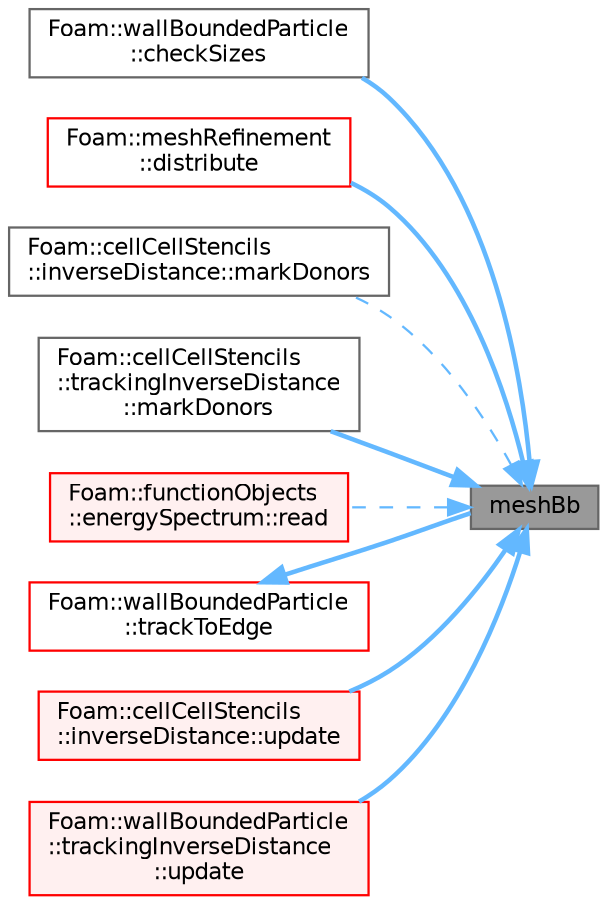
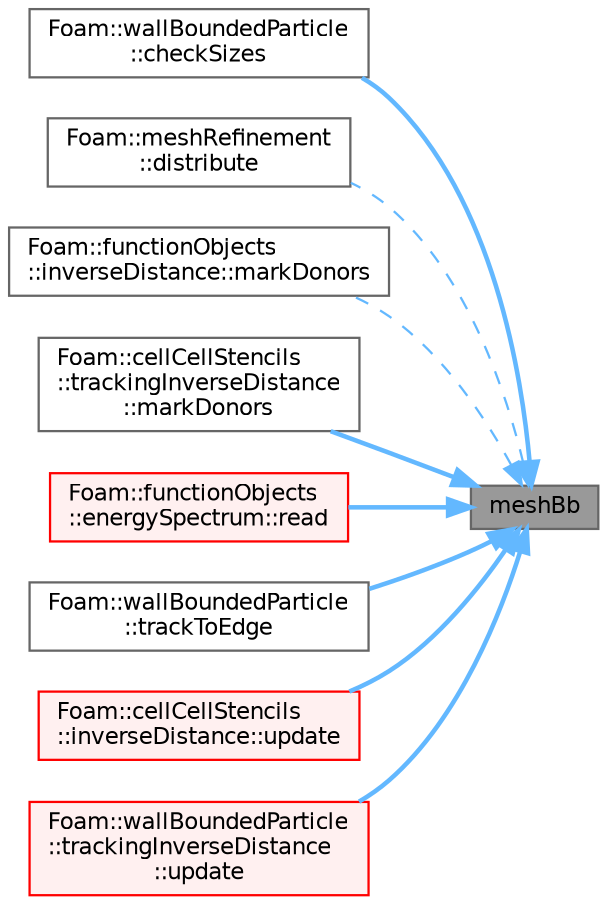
node "Foam::meshRefinement ::distribute": color red -> grey40
node "Foam::cellCellStencils ::inverseDistance::markDonors": label "Foam::cellCellStencils ::inverseDistance::markDonors" -> "Foam::functionObjects ::inverseDistance::markDonors"
edge "Foam::meshRefinement ::distribute" -> "meshBb": style bold -> dashed
edge "Foam::functionObjects ::energySpectrum::read" -> "meshBb": style dashed -> bold
edge "meshBb" -> "Foam::wallBoundedParticle ::trackToEdge": reversed
node "Foam::wallBoundedParticle ::trackToEdge": color red -> grey40
